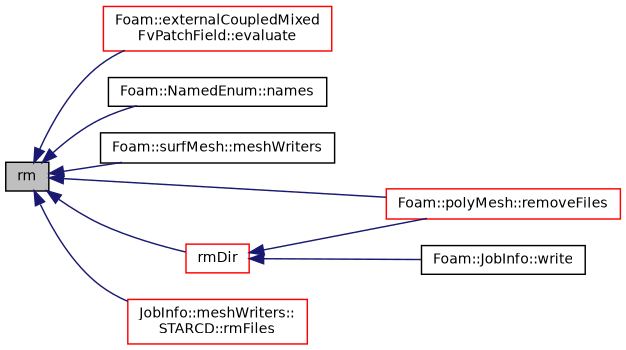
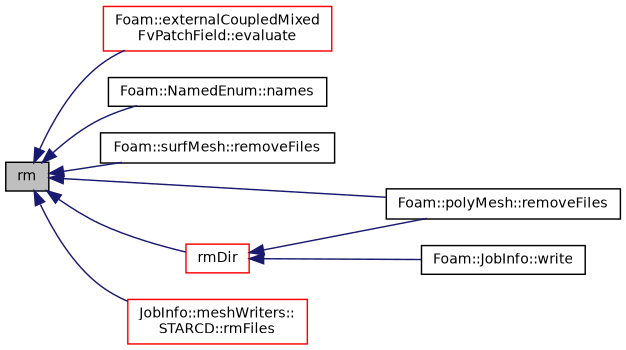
node "Foam::surfMesh::meshWriters": label "Foam::surfMesh::meshWriters" -> "Foam::surfMesh::removeFiles"
node "Foam::polyMesh::removeFiles": color red -> black
